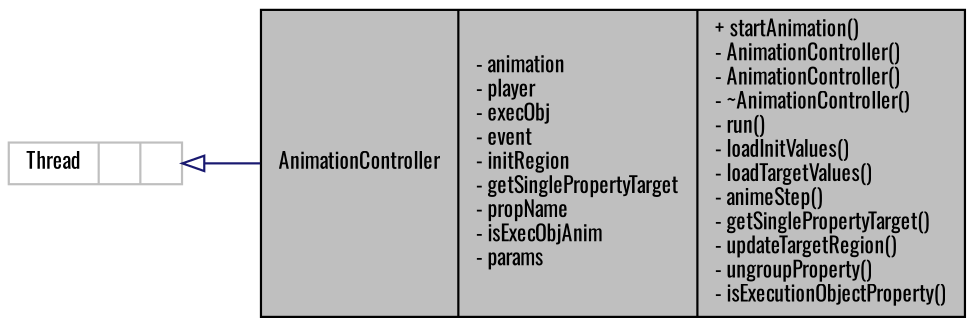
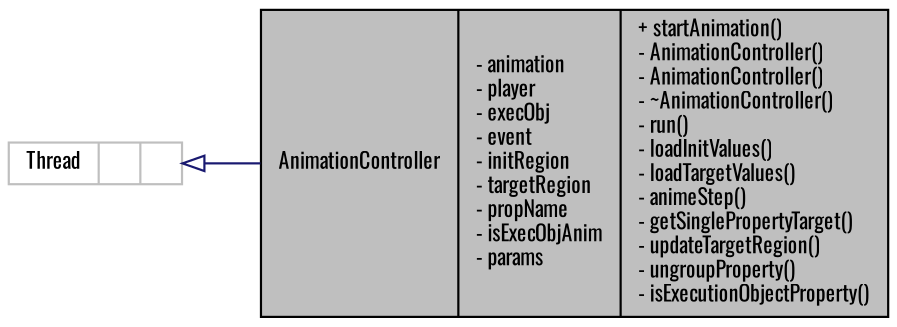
node "AnimationController": text "- getSinglePropertyTarget" -> "- targetRegion"
